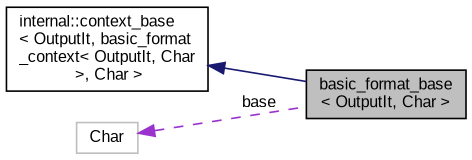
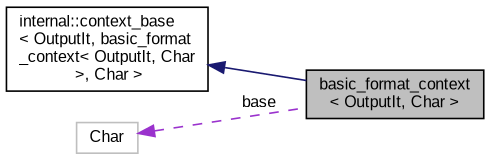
node "basic_format_base < OutputIt, Char >": label "basic_format_base < OutputIt, Char >" -> "basic_format_context < OutputIt, Char >"
